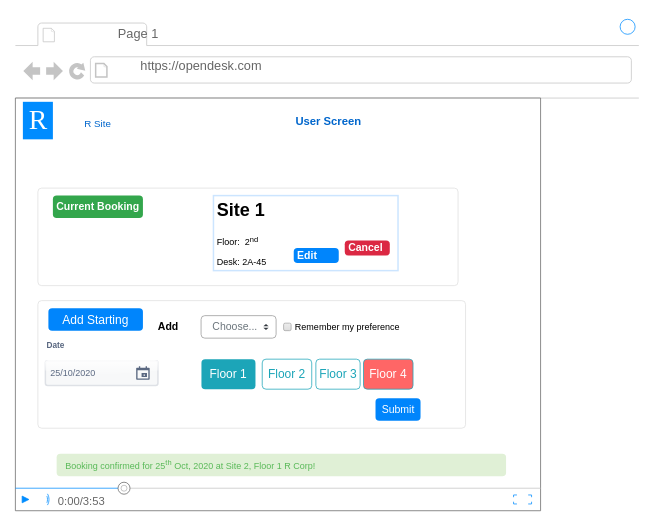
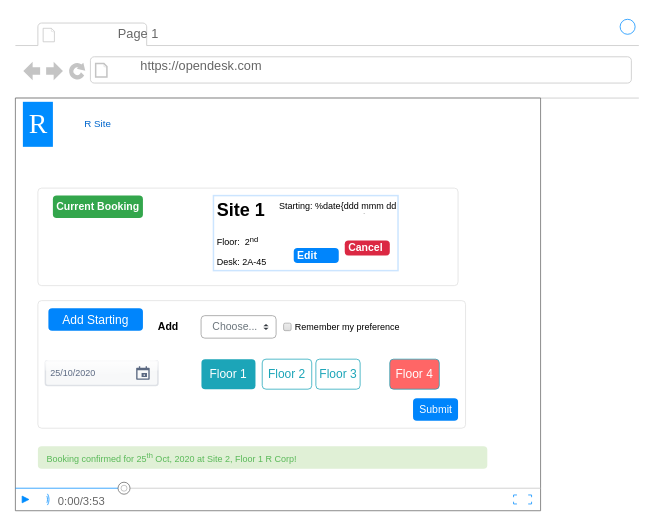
node "R": size 30x38 -> 30x45
node "User Screen": removed
node "Starting: %date{ddd mmm dd yyyy HH:MM:ss}%": added
node "Date": removed
node "Floor 4": moved (388, 374) -> (414, 374)
node "Submit": moved (398, 409) -> (435, 409)
node "Booking confirmed for 25th Oct, 2020 at Site 2, Floor 1 R Corp!": moved (281, 465) -> (263, 457)
